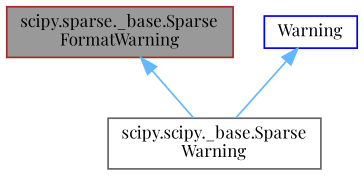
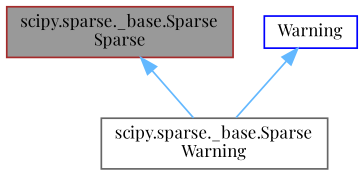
node "scipy.sparse._base.Sparse FormatWarning": label "scipy.sparse._base.Sparse FormatWarning" -> "scipy.sparse._base.Sparse Sparse"
node "scipy.scipy._base.Sparse Warning": label "scipy.scipy._base.Sparse Warning" -> "scipy.sparse._base.Sparse Warning"
